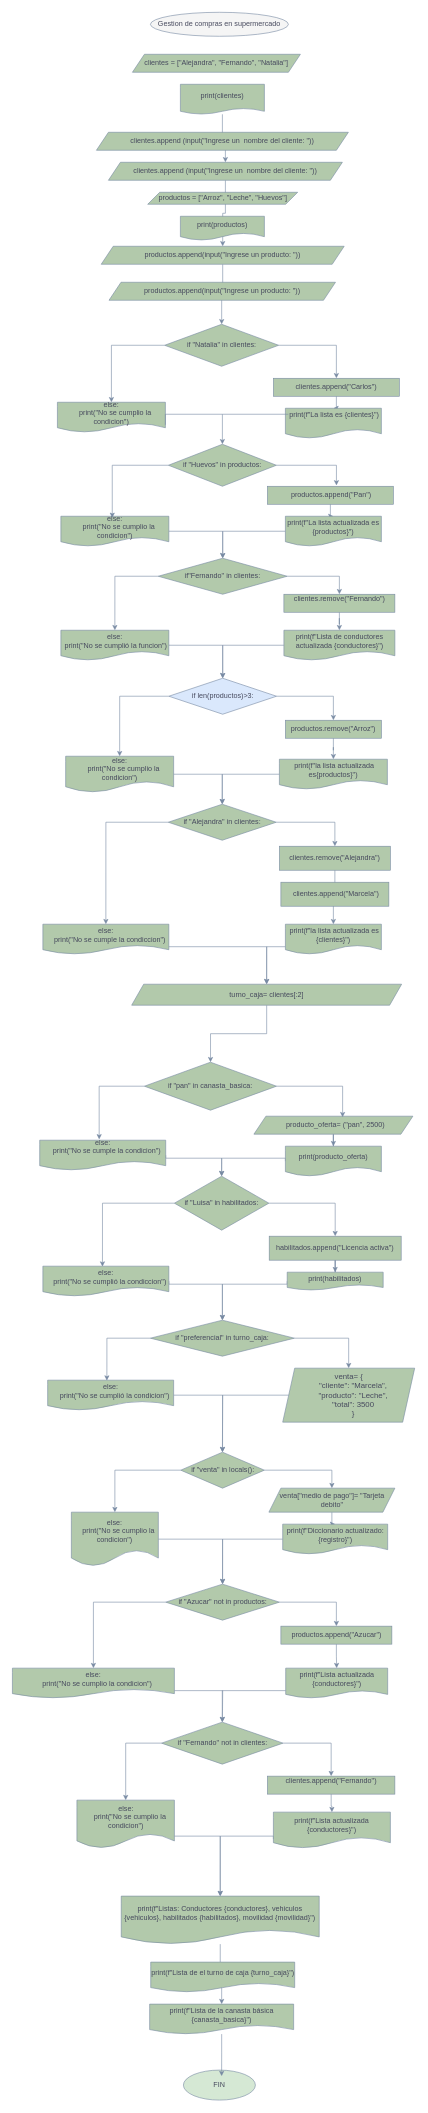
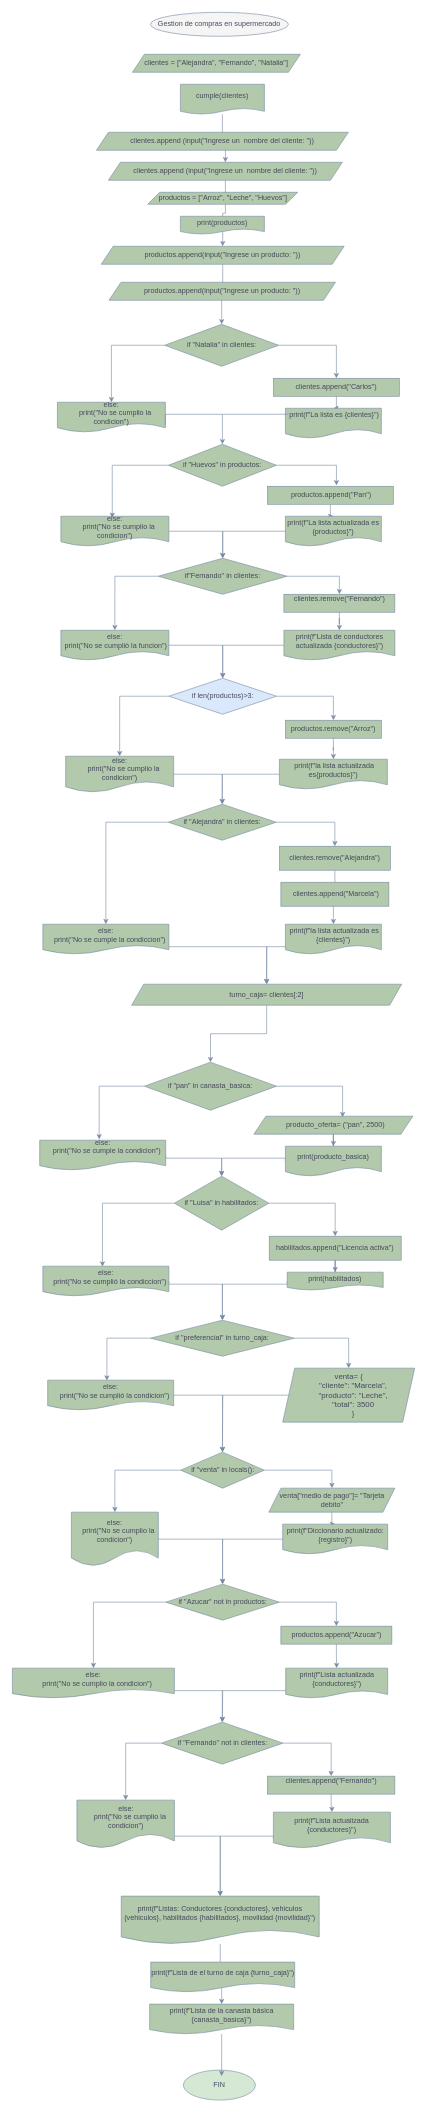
node "print(clientes)": label "print(clientes)" -> "cumple(clientes)"
node "print(productos)": size 84x24 -> 84x18
node "print(producto_oferta)": label "print(producto_oferta)" -> "print(producto_basica)"
